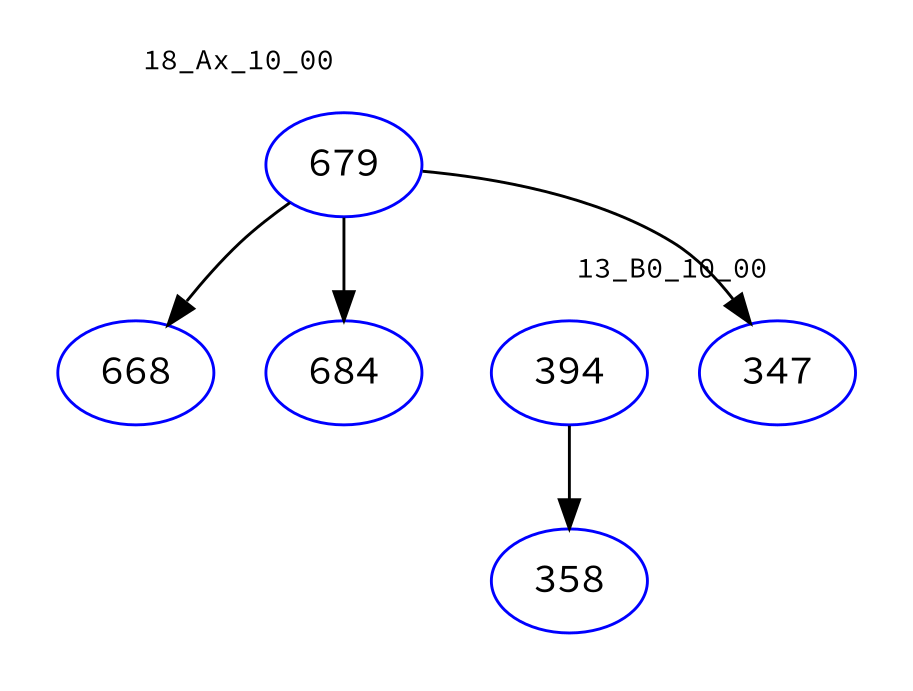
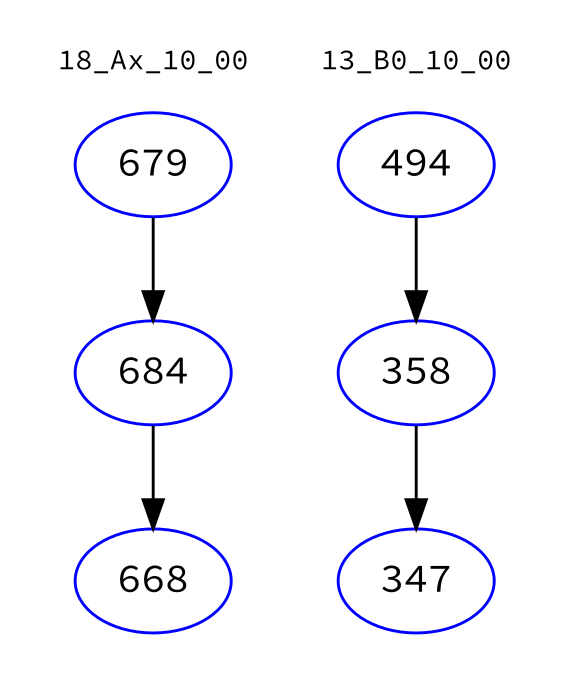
edge "679" -> "347": now "358" -> "347"
edge "679" -> "668": now "684" -> "668"
node "394": label "394" -> "494"
